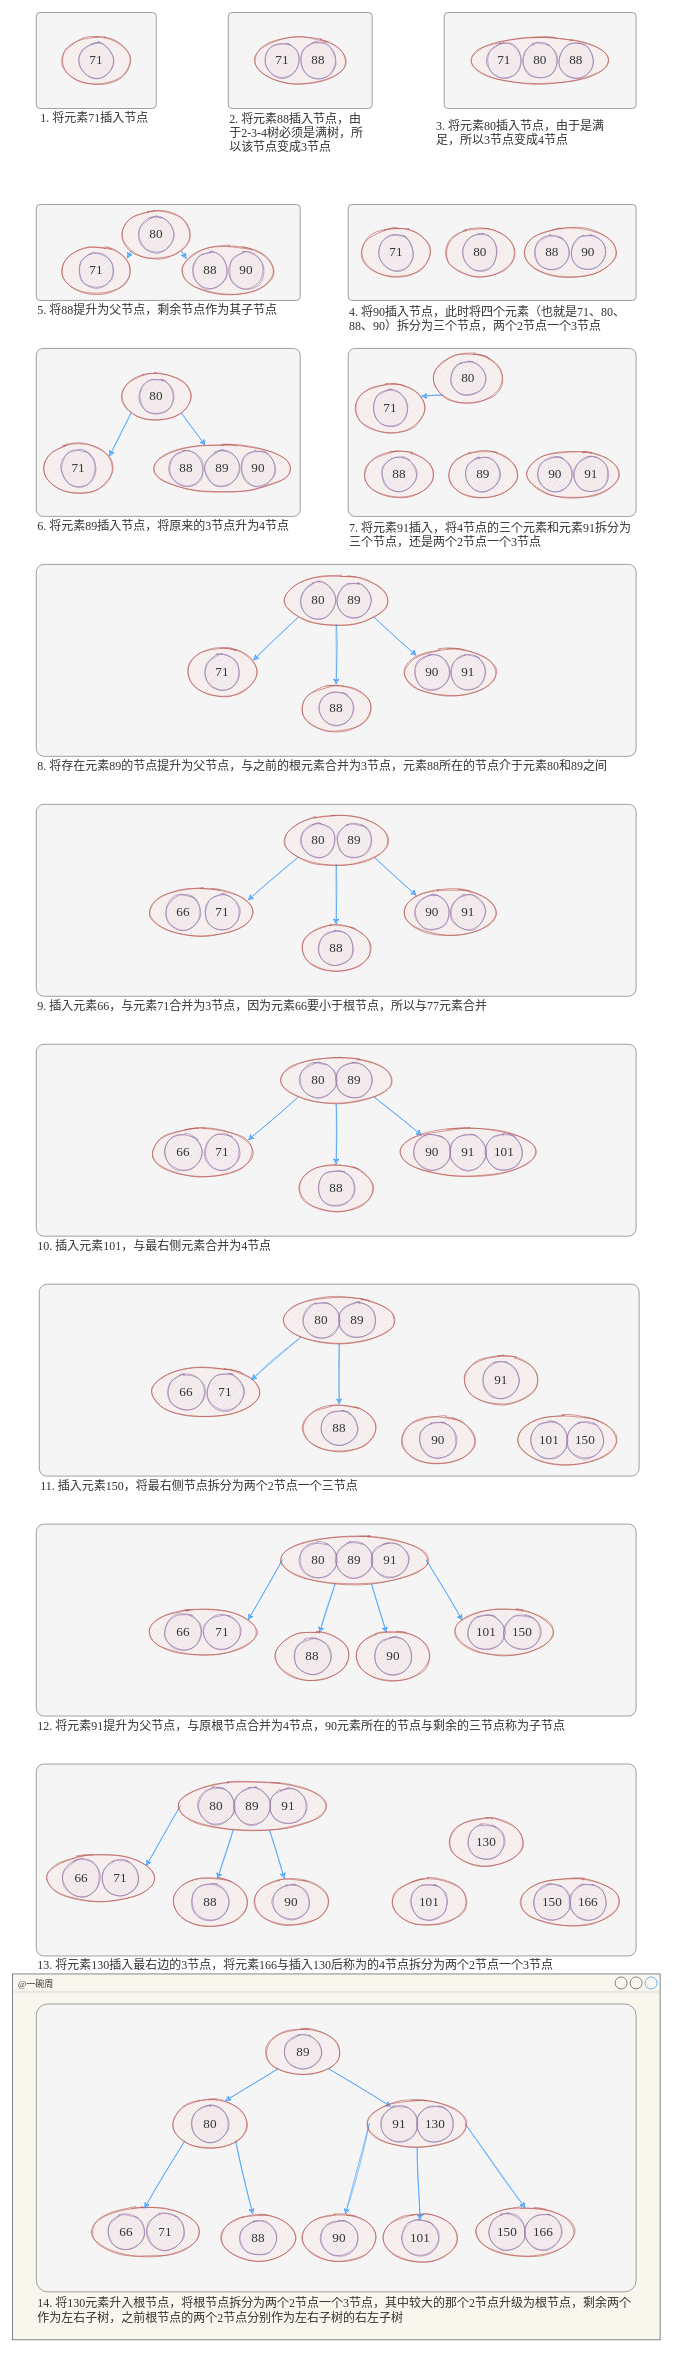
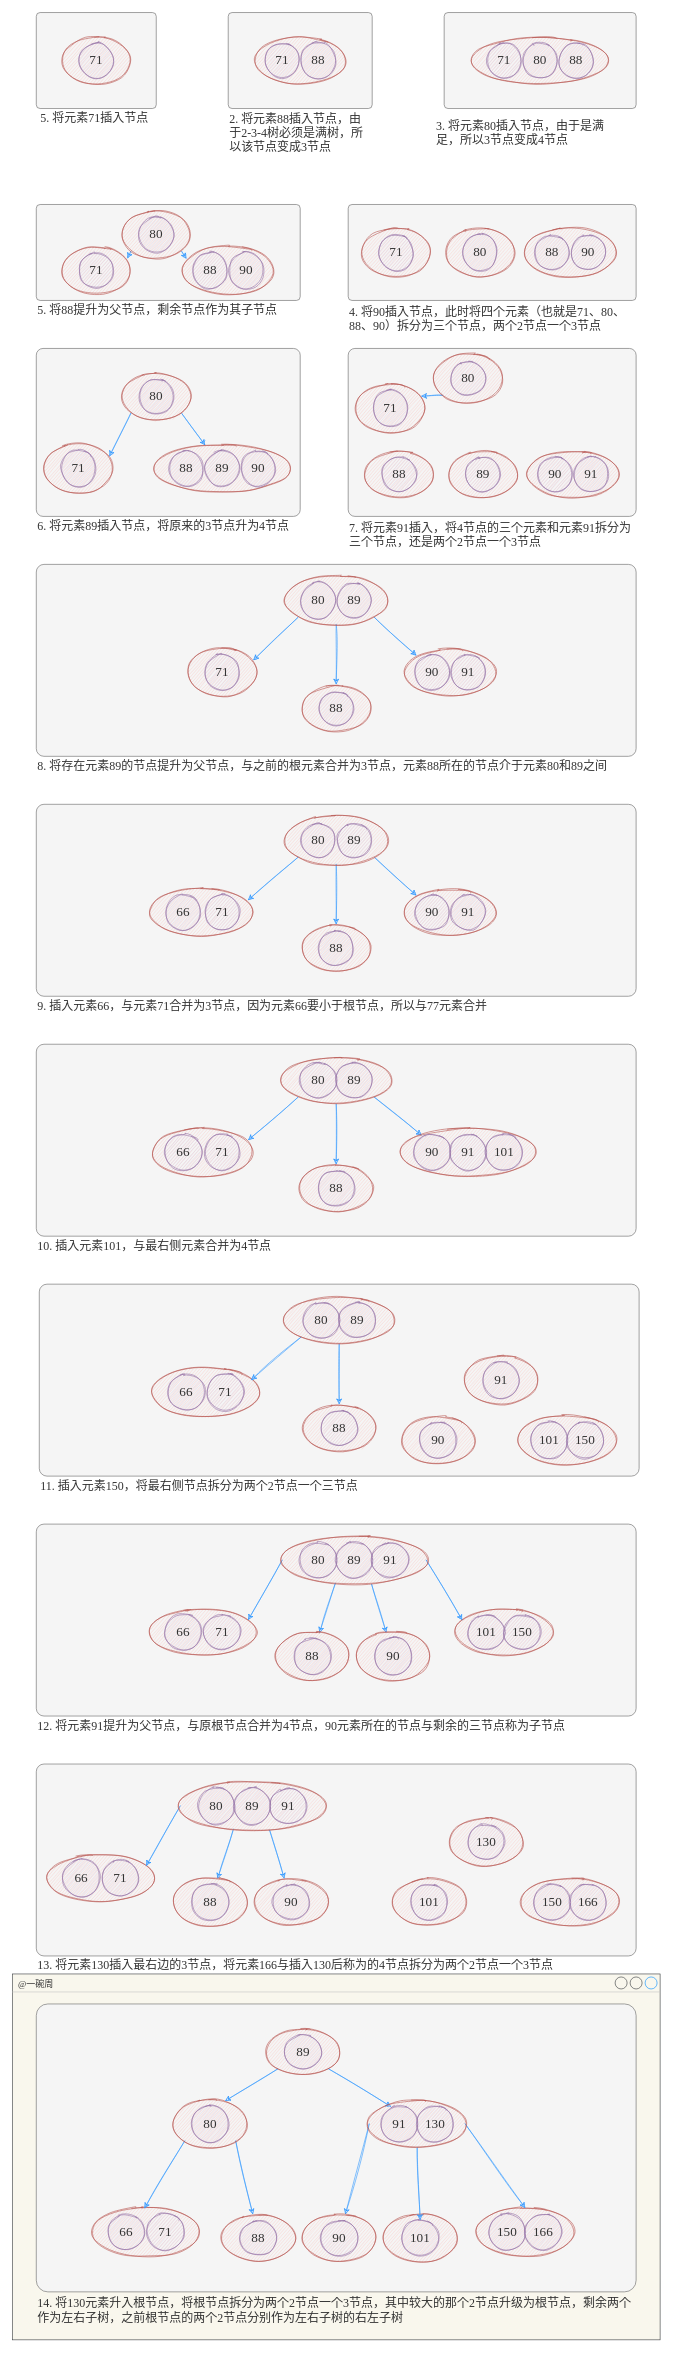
node "1. 将元素71插入节点": label "1. 将元素71插入节点" -> "5. 将元素71插入节点"
